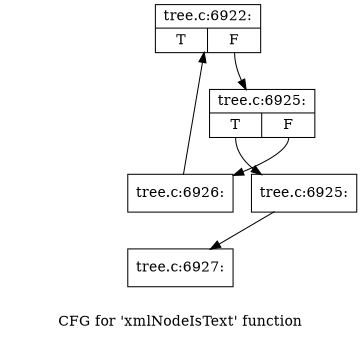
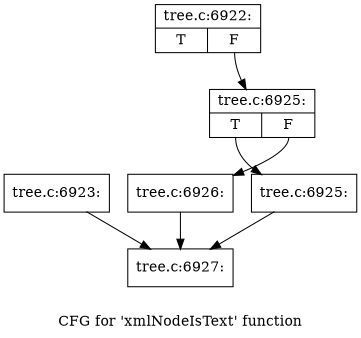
edge "tree.c:6926:" -> "tree.c:6922:": now "tree.c:6926:" -> "tree.c:6927:"
node "tree.c:6923:": added
